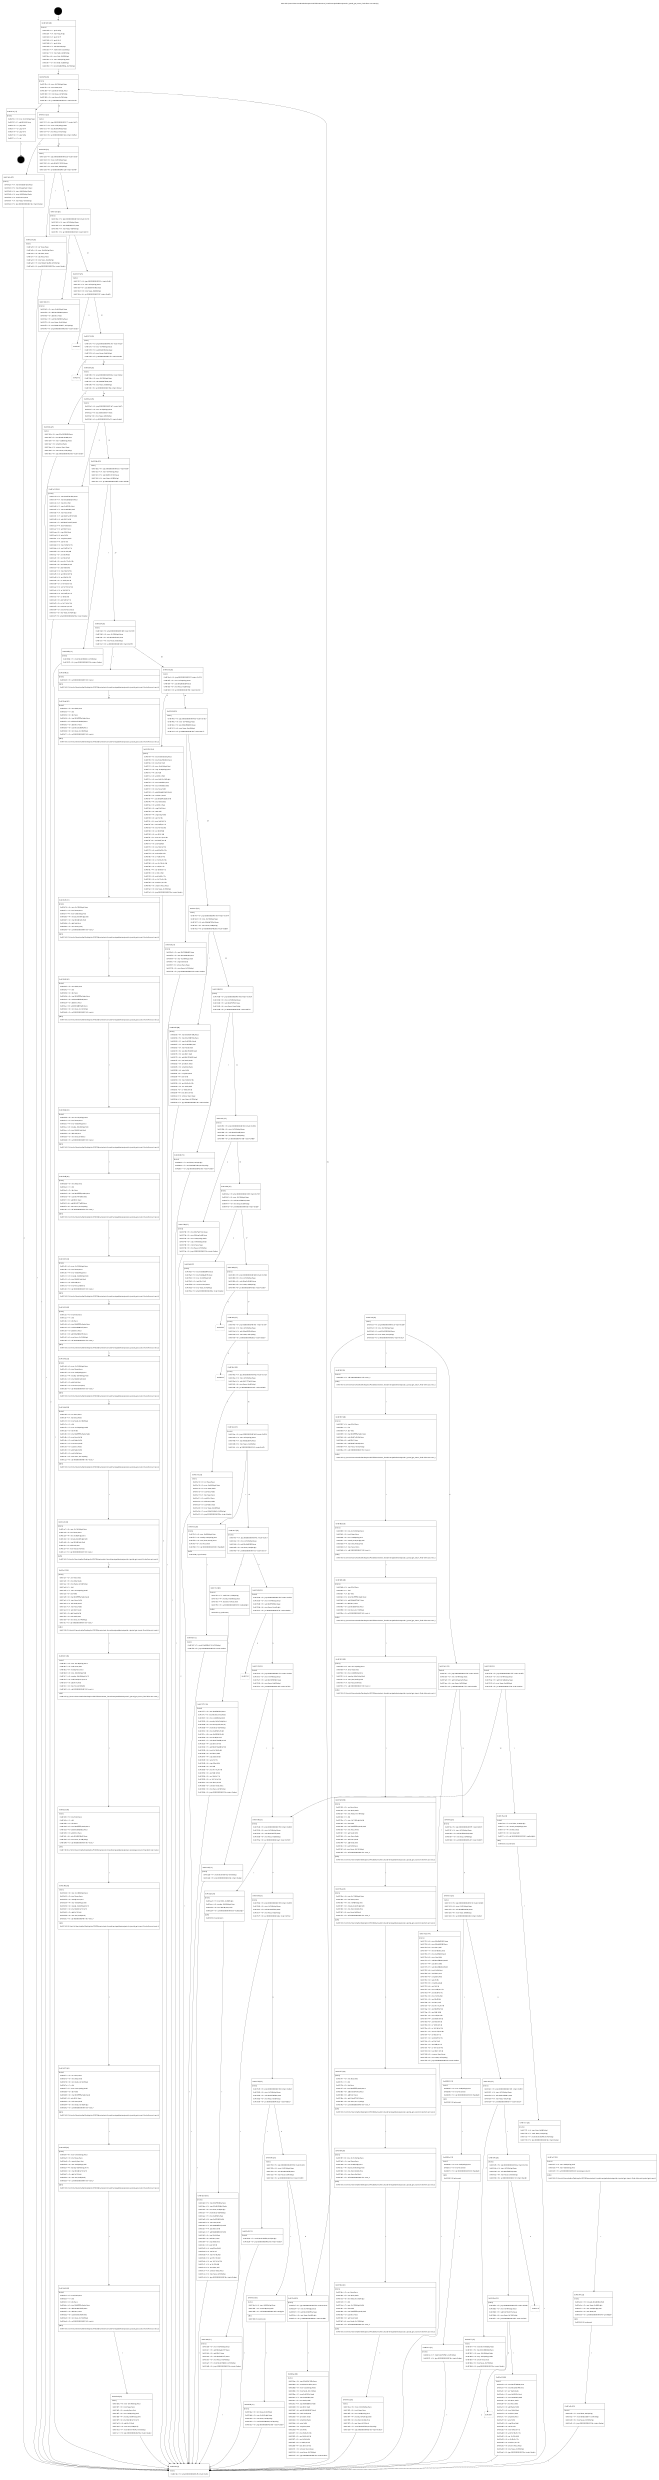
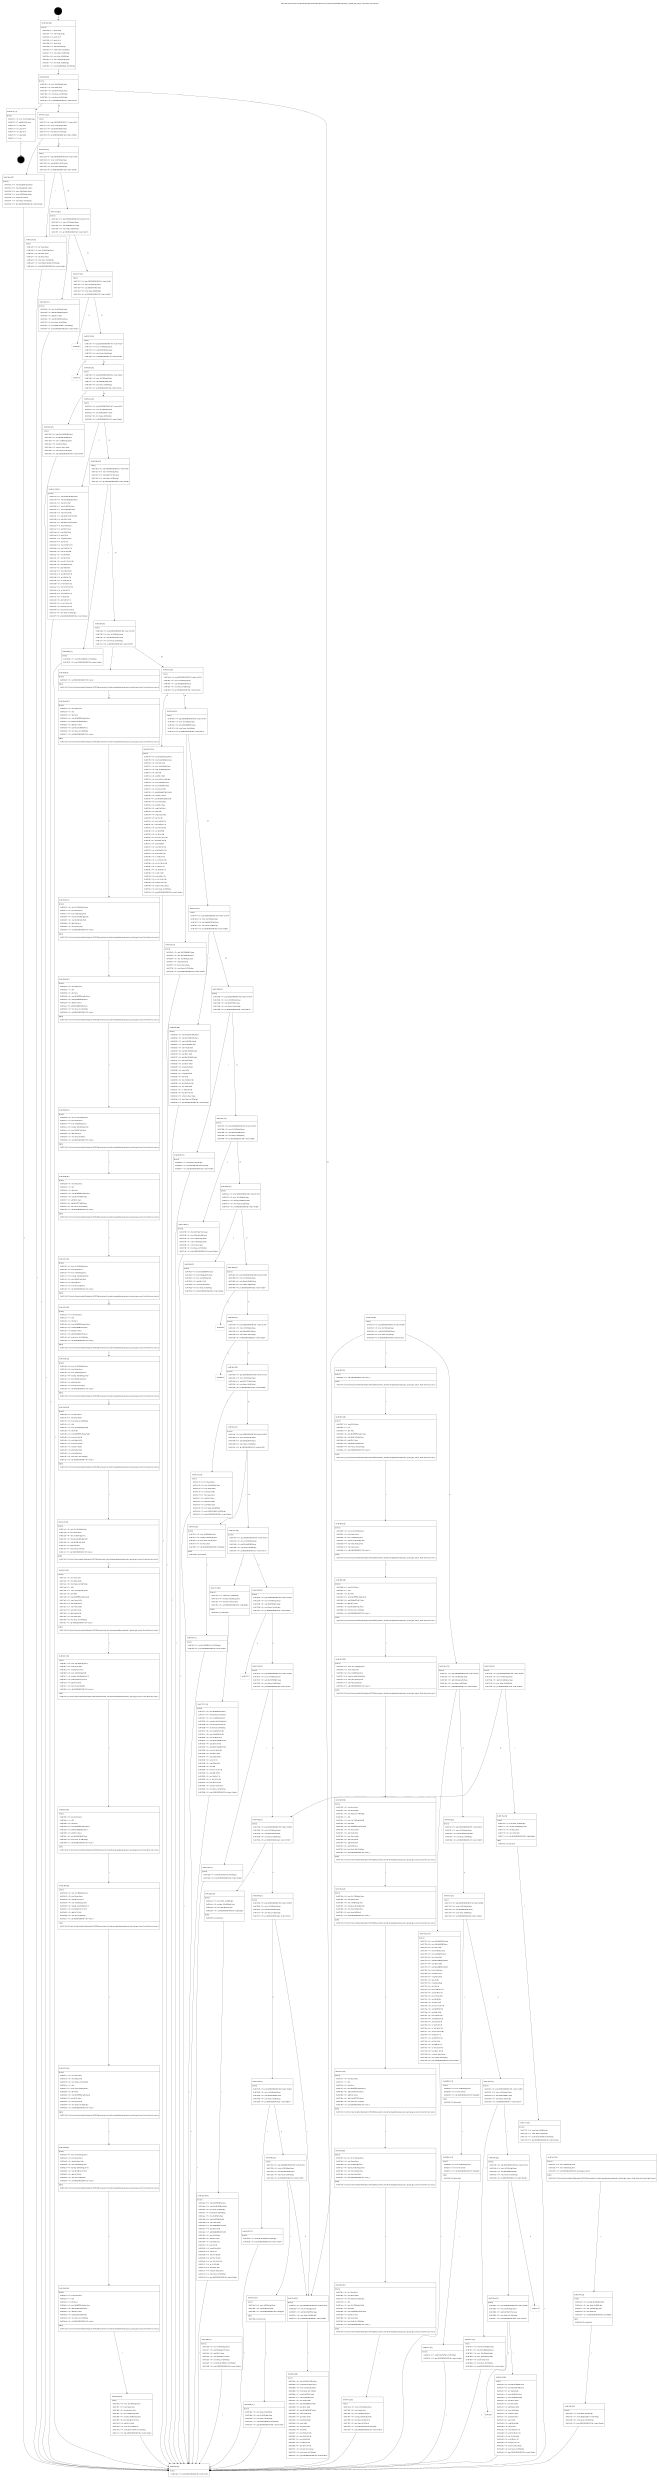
edge "0x401564 [25]" -> "0x401a0e [31]": now "0x401564 [25]" -> "0x4015af [25]"
